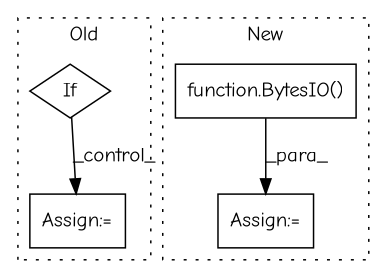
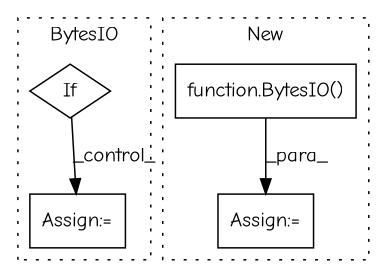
cluster "Old": label "Old" -> "BytesIO"
